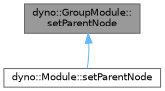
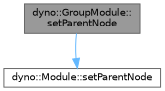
edge "dyno::Module::setParentNode" -> "dyno::GroupModule:: setParentNode": reversed
